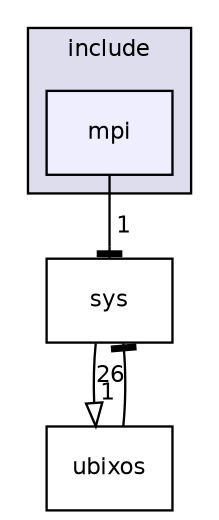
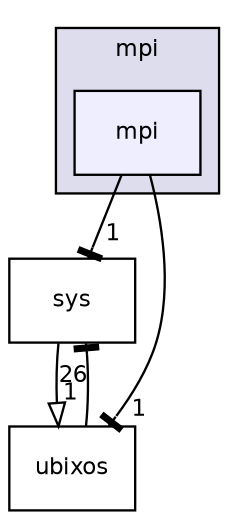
cluster "include": label "include" -> "mpi"
edge "mpi" -> "ubixos": added
